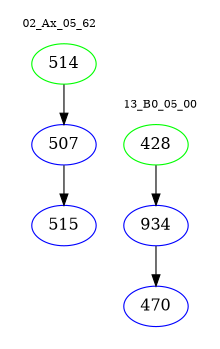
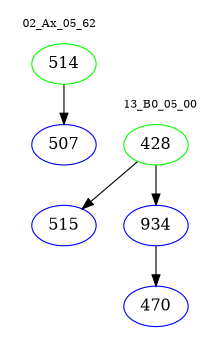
edge "507" -> "515": now "428" -> "515"
